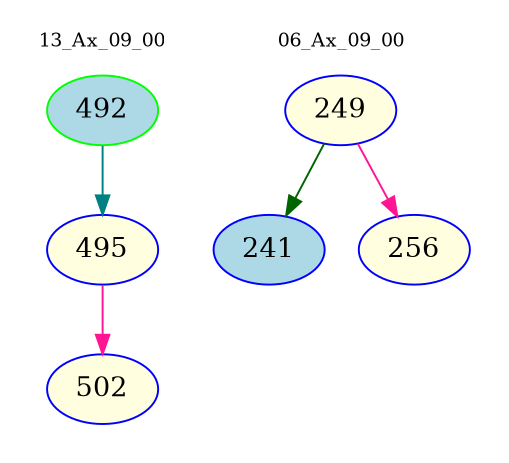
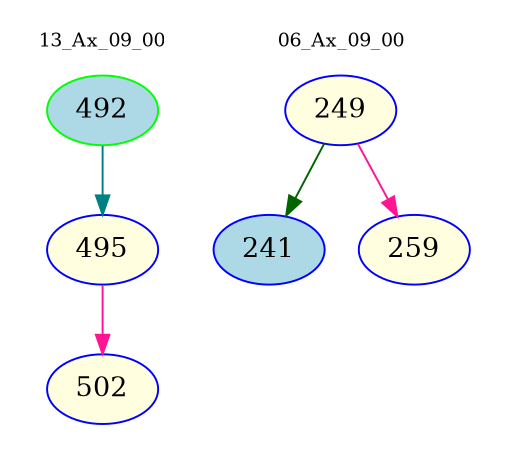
node "256": label "256" -> "259"
